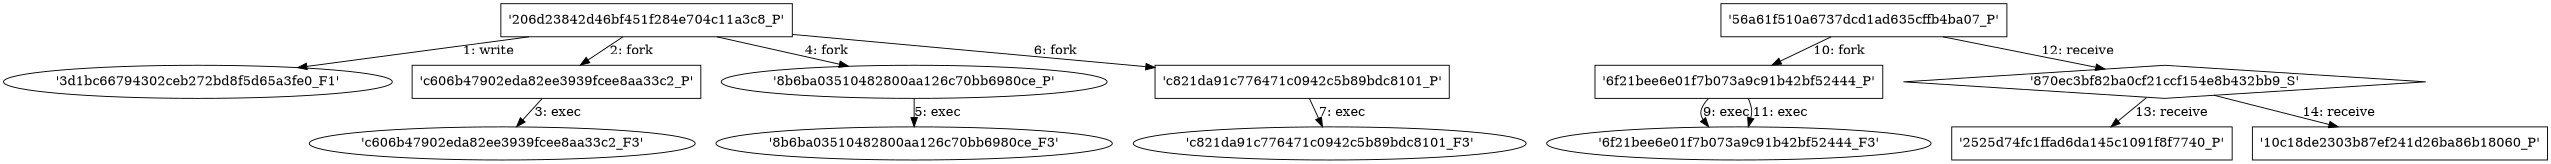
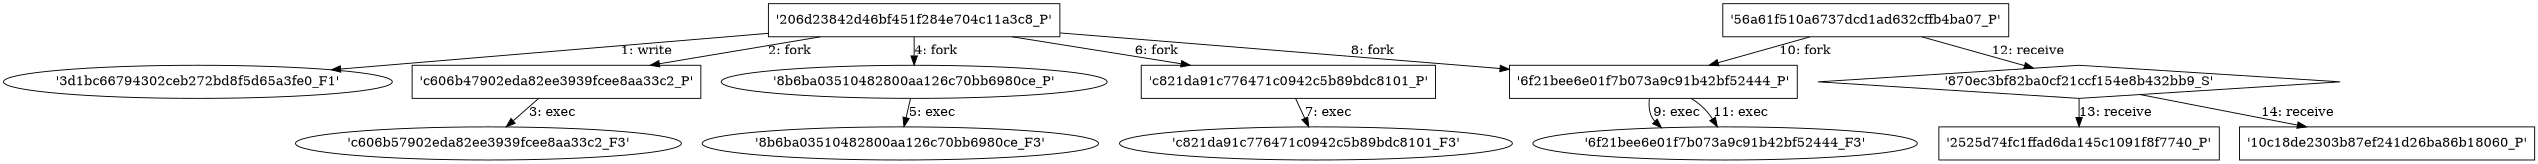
node "'56a61f510a6737dcd1ad635cffb4ba07_P'": label "'56a61f510a6737dcd1ad635cffb4ba07_P'" -> "'56a61f510a6737dcd1ad632cffb4ba07_P'"
edge "'206d23842d46bf451f284e704c11a3c8_P'" -> "'6f21bee6e01f7b073a9c91b42bf52444_P'": added, label "8: fork"
node "'c606b47902eda82ee3939fcee8aa33c2_F3'": label "'c606b47902eda82ee3939fcee8aa33c2_F3'" -> "'c606b57902eda82ee3939fcee8aa33c2_F3'"
